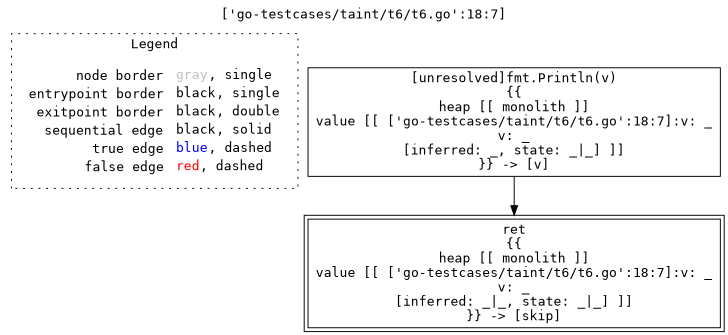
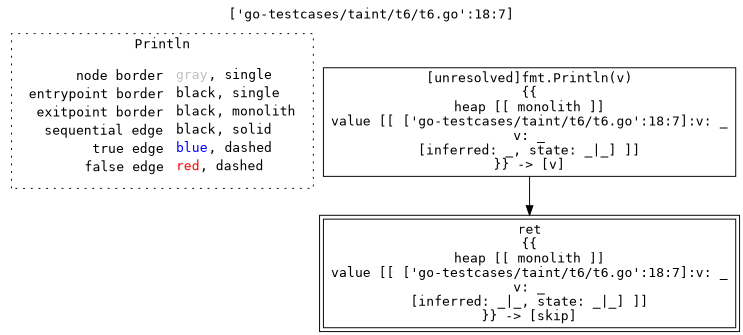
cluster "Legend": label "Legend" -> "Println"
node "node border": text ", double" -> ", monolith"
